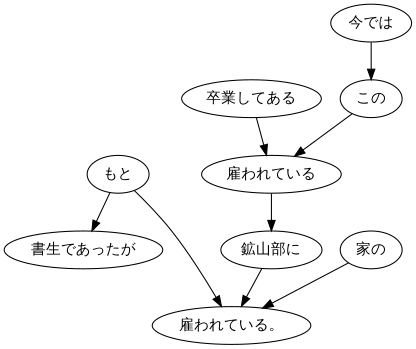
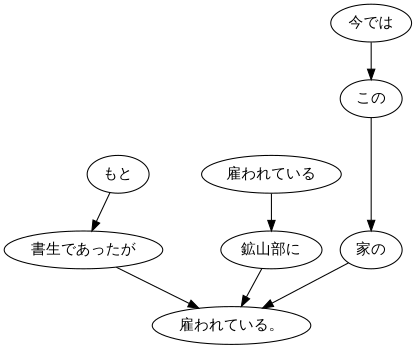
node "卒業してある": removed
edge "この" -> "雇われている": now "この" -> "家の"
edge "もと" -> "雇われている。": now "書生であったが" -> "雇われている。"
